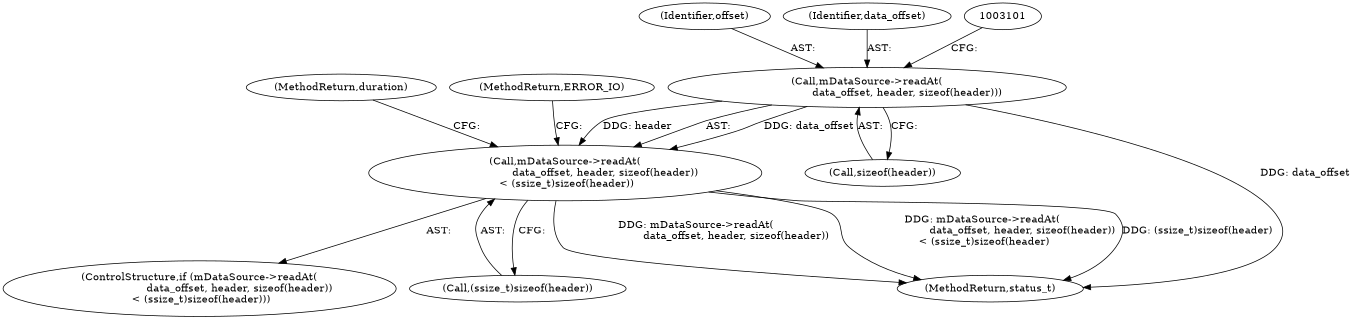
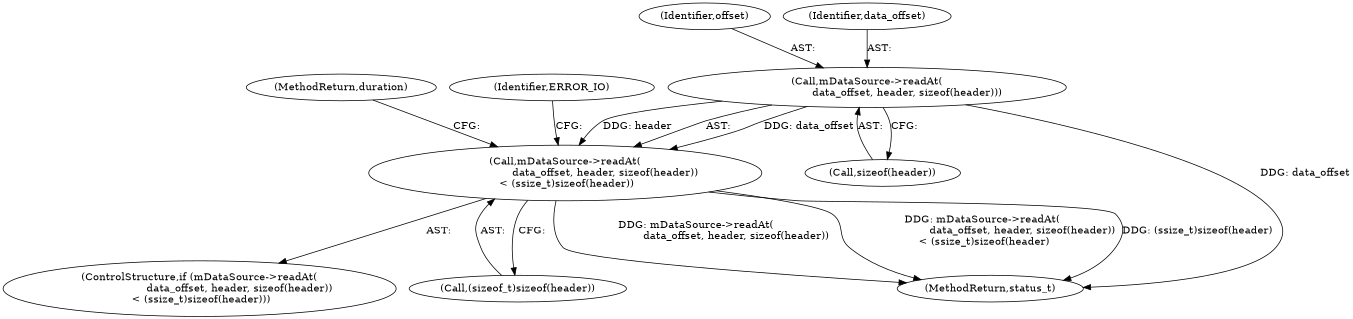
node "1003101": removed
node "(MethodReturn,ERROR_IO)": label "(MethodReturn,ERROR_IO)" -> "(Identifier,ERROR_IO)"
node "(Call,(ssize_t)sizeof(header))": label "(Call,(ssize_t)sizeof(header))" -> "(Call,(sizeof_t)sizeof(header))"
